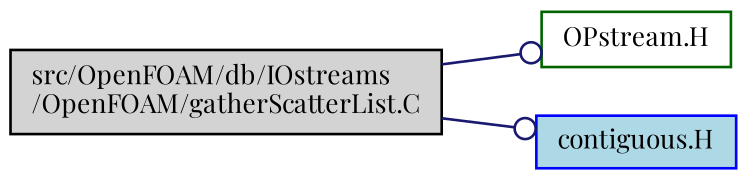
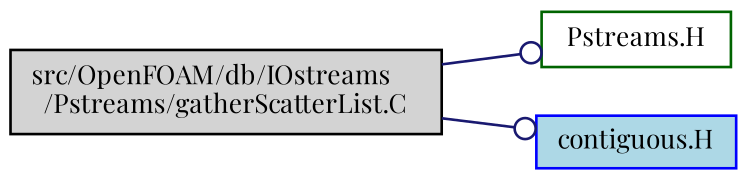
node "OPstream.H": label "OPstream.H" -> "Pstreams.H"
node "src/OpenFOAM/db/IOstreams /OpenFOAM/gatherScatterList.C": label "src/OpenFOAM/db/IOstreams /OpenFOAM/gatherScatterList.C" -> "src/OpenFOAM/db/IOstreams /Pstreams/gatherScatterList.C"
